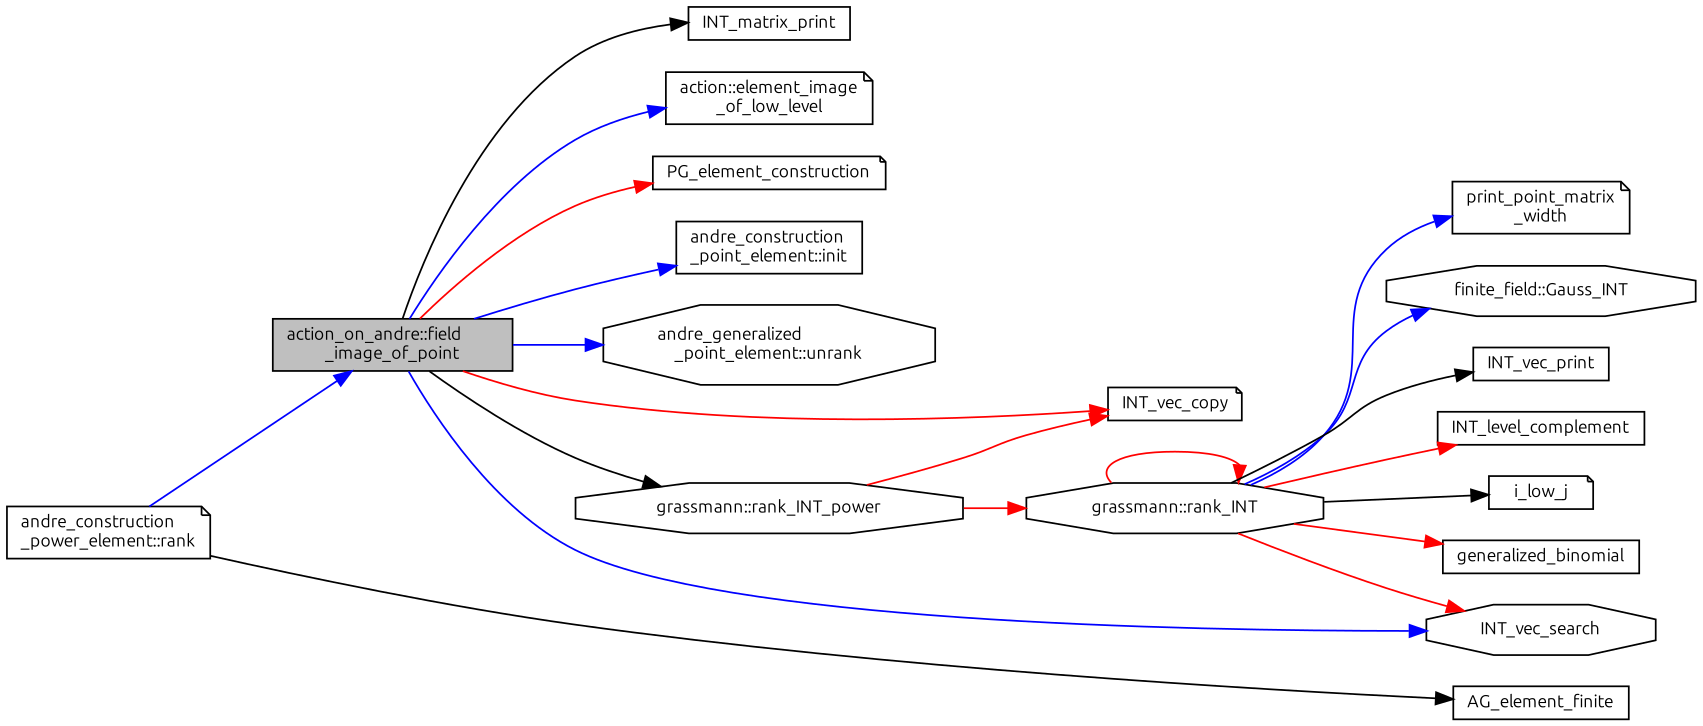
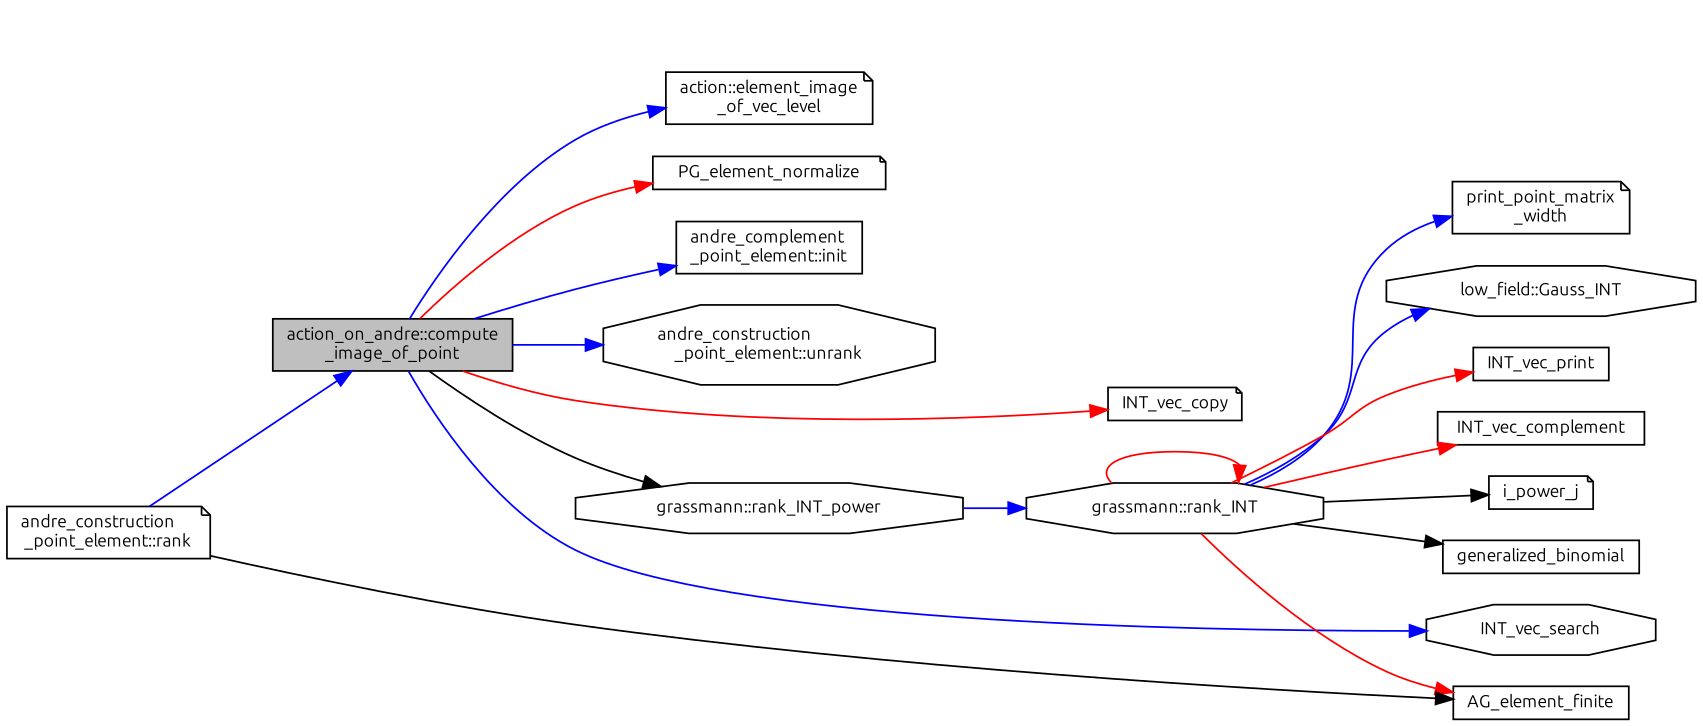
node "INT_matrix_print": removed
node "action::element_image _of_low_level": label "action::element_image _of_low_level" -> "action::element_image _of_vec_level"
node "PG_element_construction": label "PG_element_construction" -> "PG_element_normalize"
node "andre_construction _point_element::init": label "andre_construction _point_element::init" -> "andre_complement _point_element::init"
node "finite_field::Gauss_INT": label "finite_field::Gauss_INT" -> "low_field::Gauss_INT"
node "action_on_andre::field _image_of_point": label "action_on_andre::field _image_of_point" -> "action_on_andre::compute _image_of_point"
node "andre_generalized _point_element::unrank": label "andre_generalized _point_element::unrank" -> "andre_construction _point_element::unrank"
edge "grassmann::rank_INT" -> "INT_vec_print": color black -> red
node "INT_level_complement": label "INT_level_complement" -> "INT_vec_complement"
edge "grassmann::rank_INT_power" -> "INT_vec_copy": removed
node "i_low_j": label "i_low_j" -> "i_power_j"
edge "grassmann::rank_INT_power" -> "grassmann::rank_INT": color red -> blue
node "andre_construction _power_element::rank": label "andre_construction _power_element::rank" -> "andre_construction _point_element::rank"
edge "grassmann::rank_INT" -> "generalized_binomial": color red -> black
edge "grassmann::rank_INT" -> "INT_vec_search": now "grassmann::rank_INT" -> "AG_element_finite"
